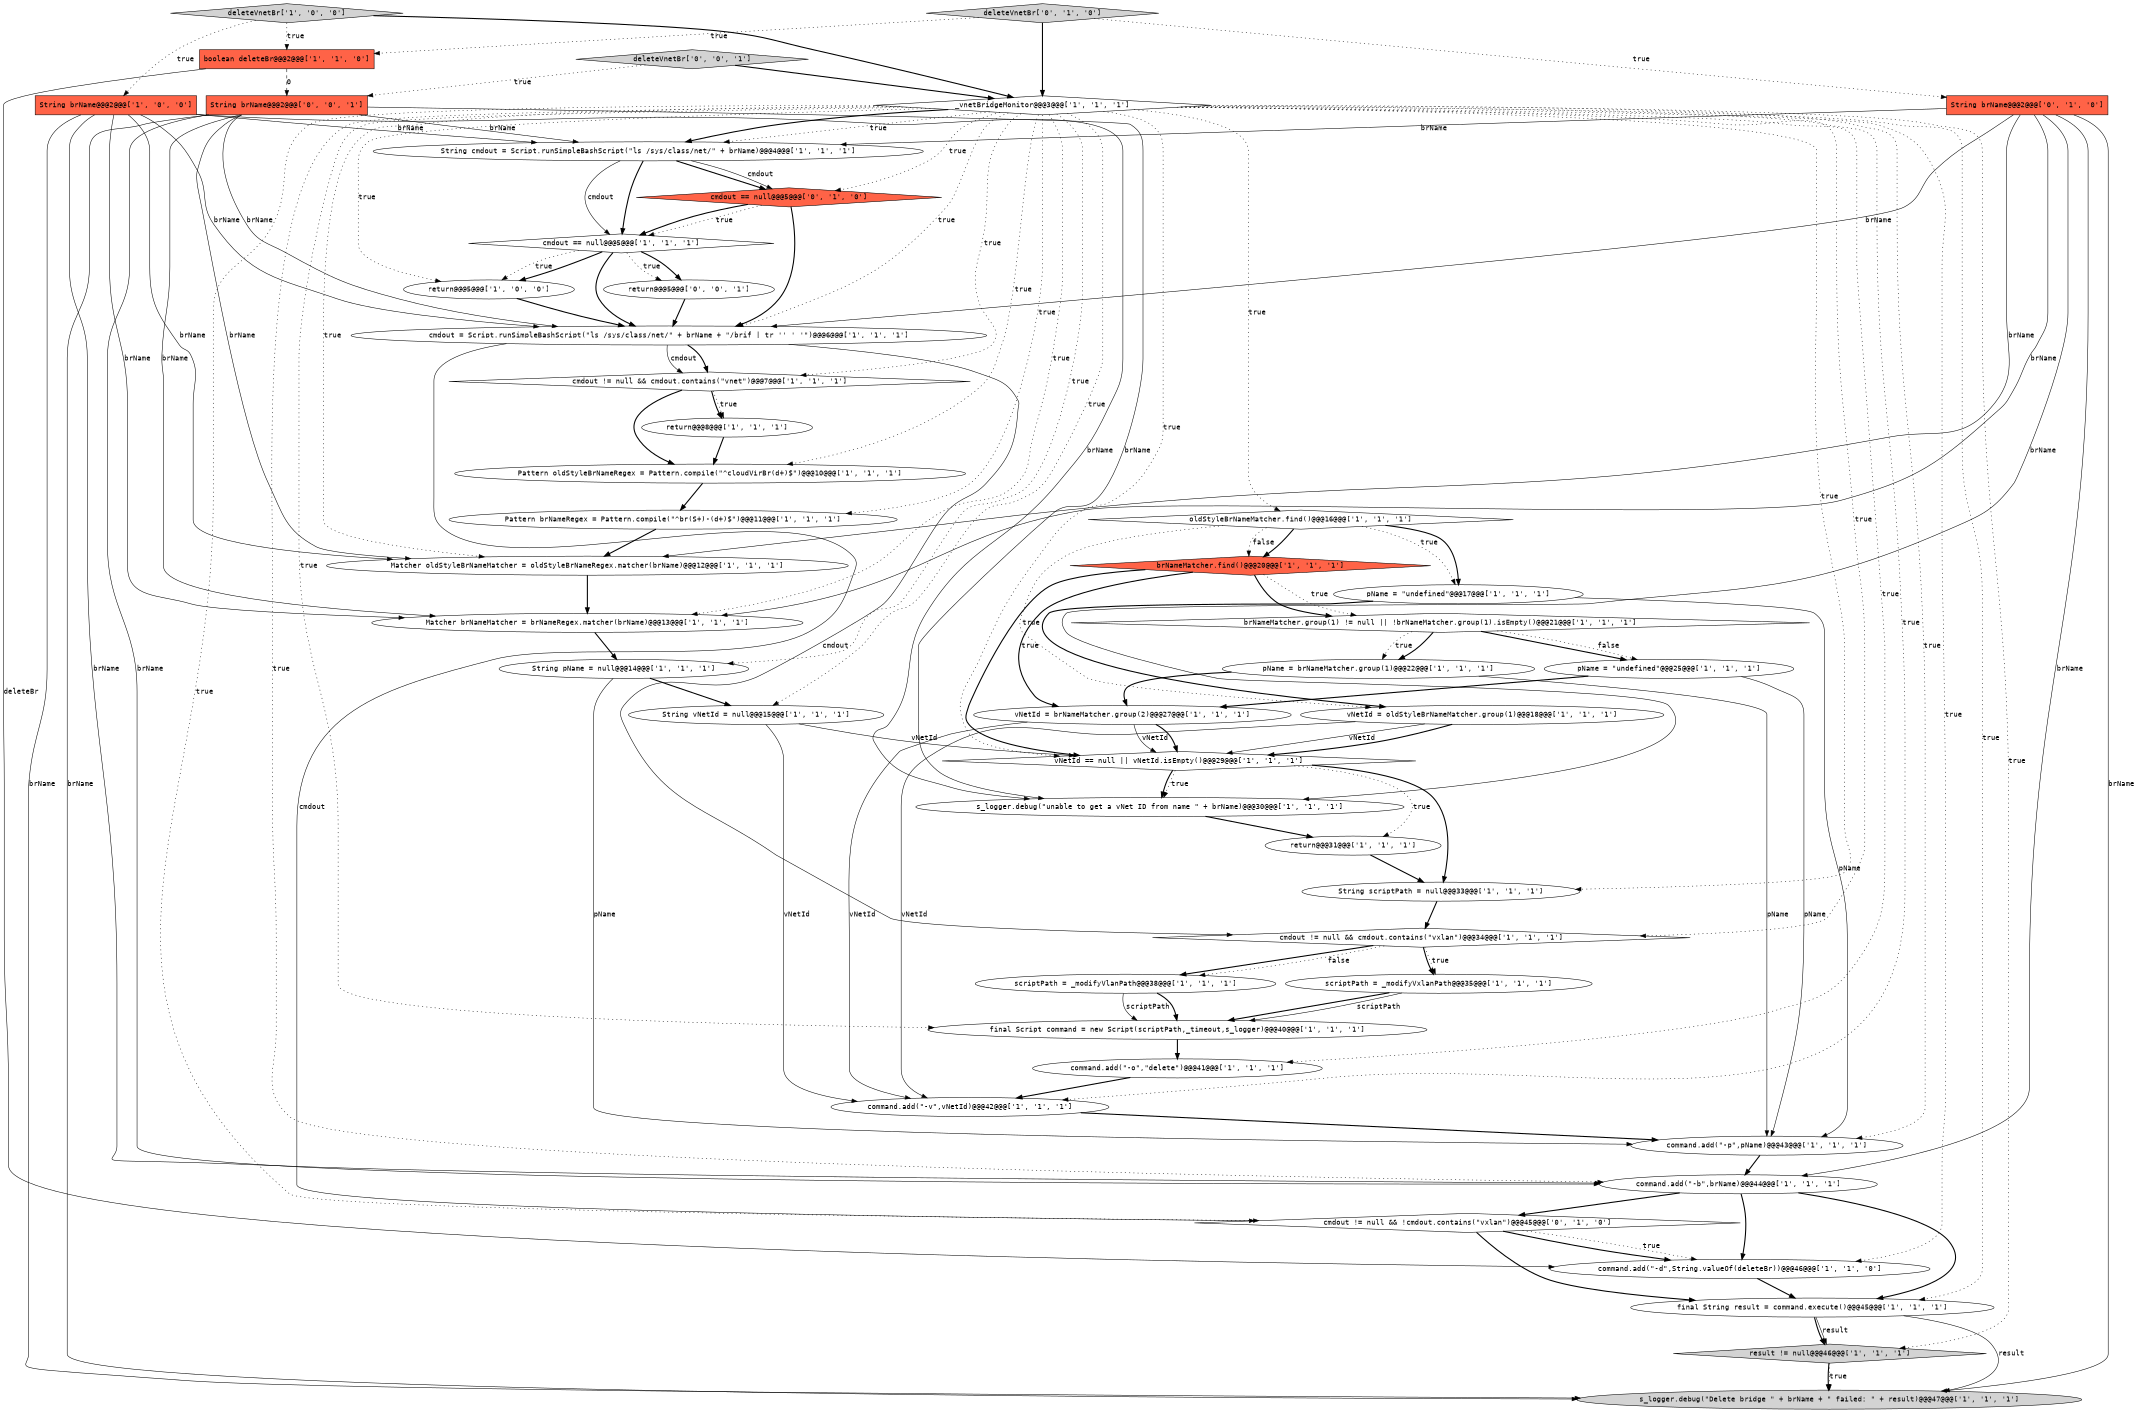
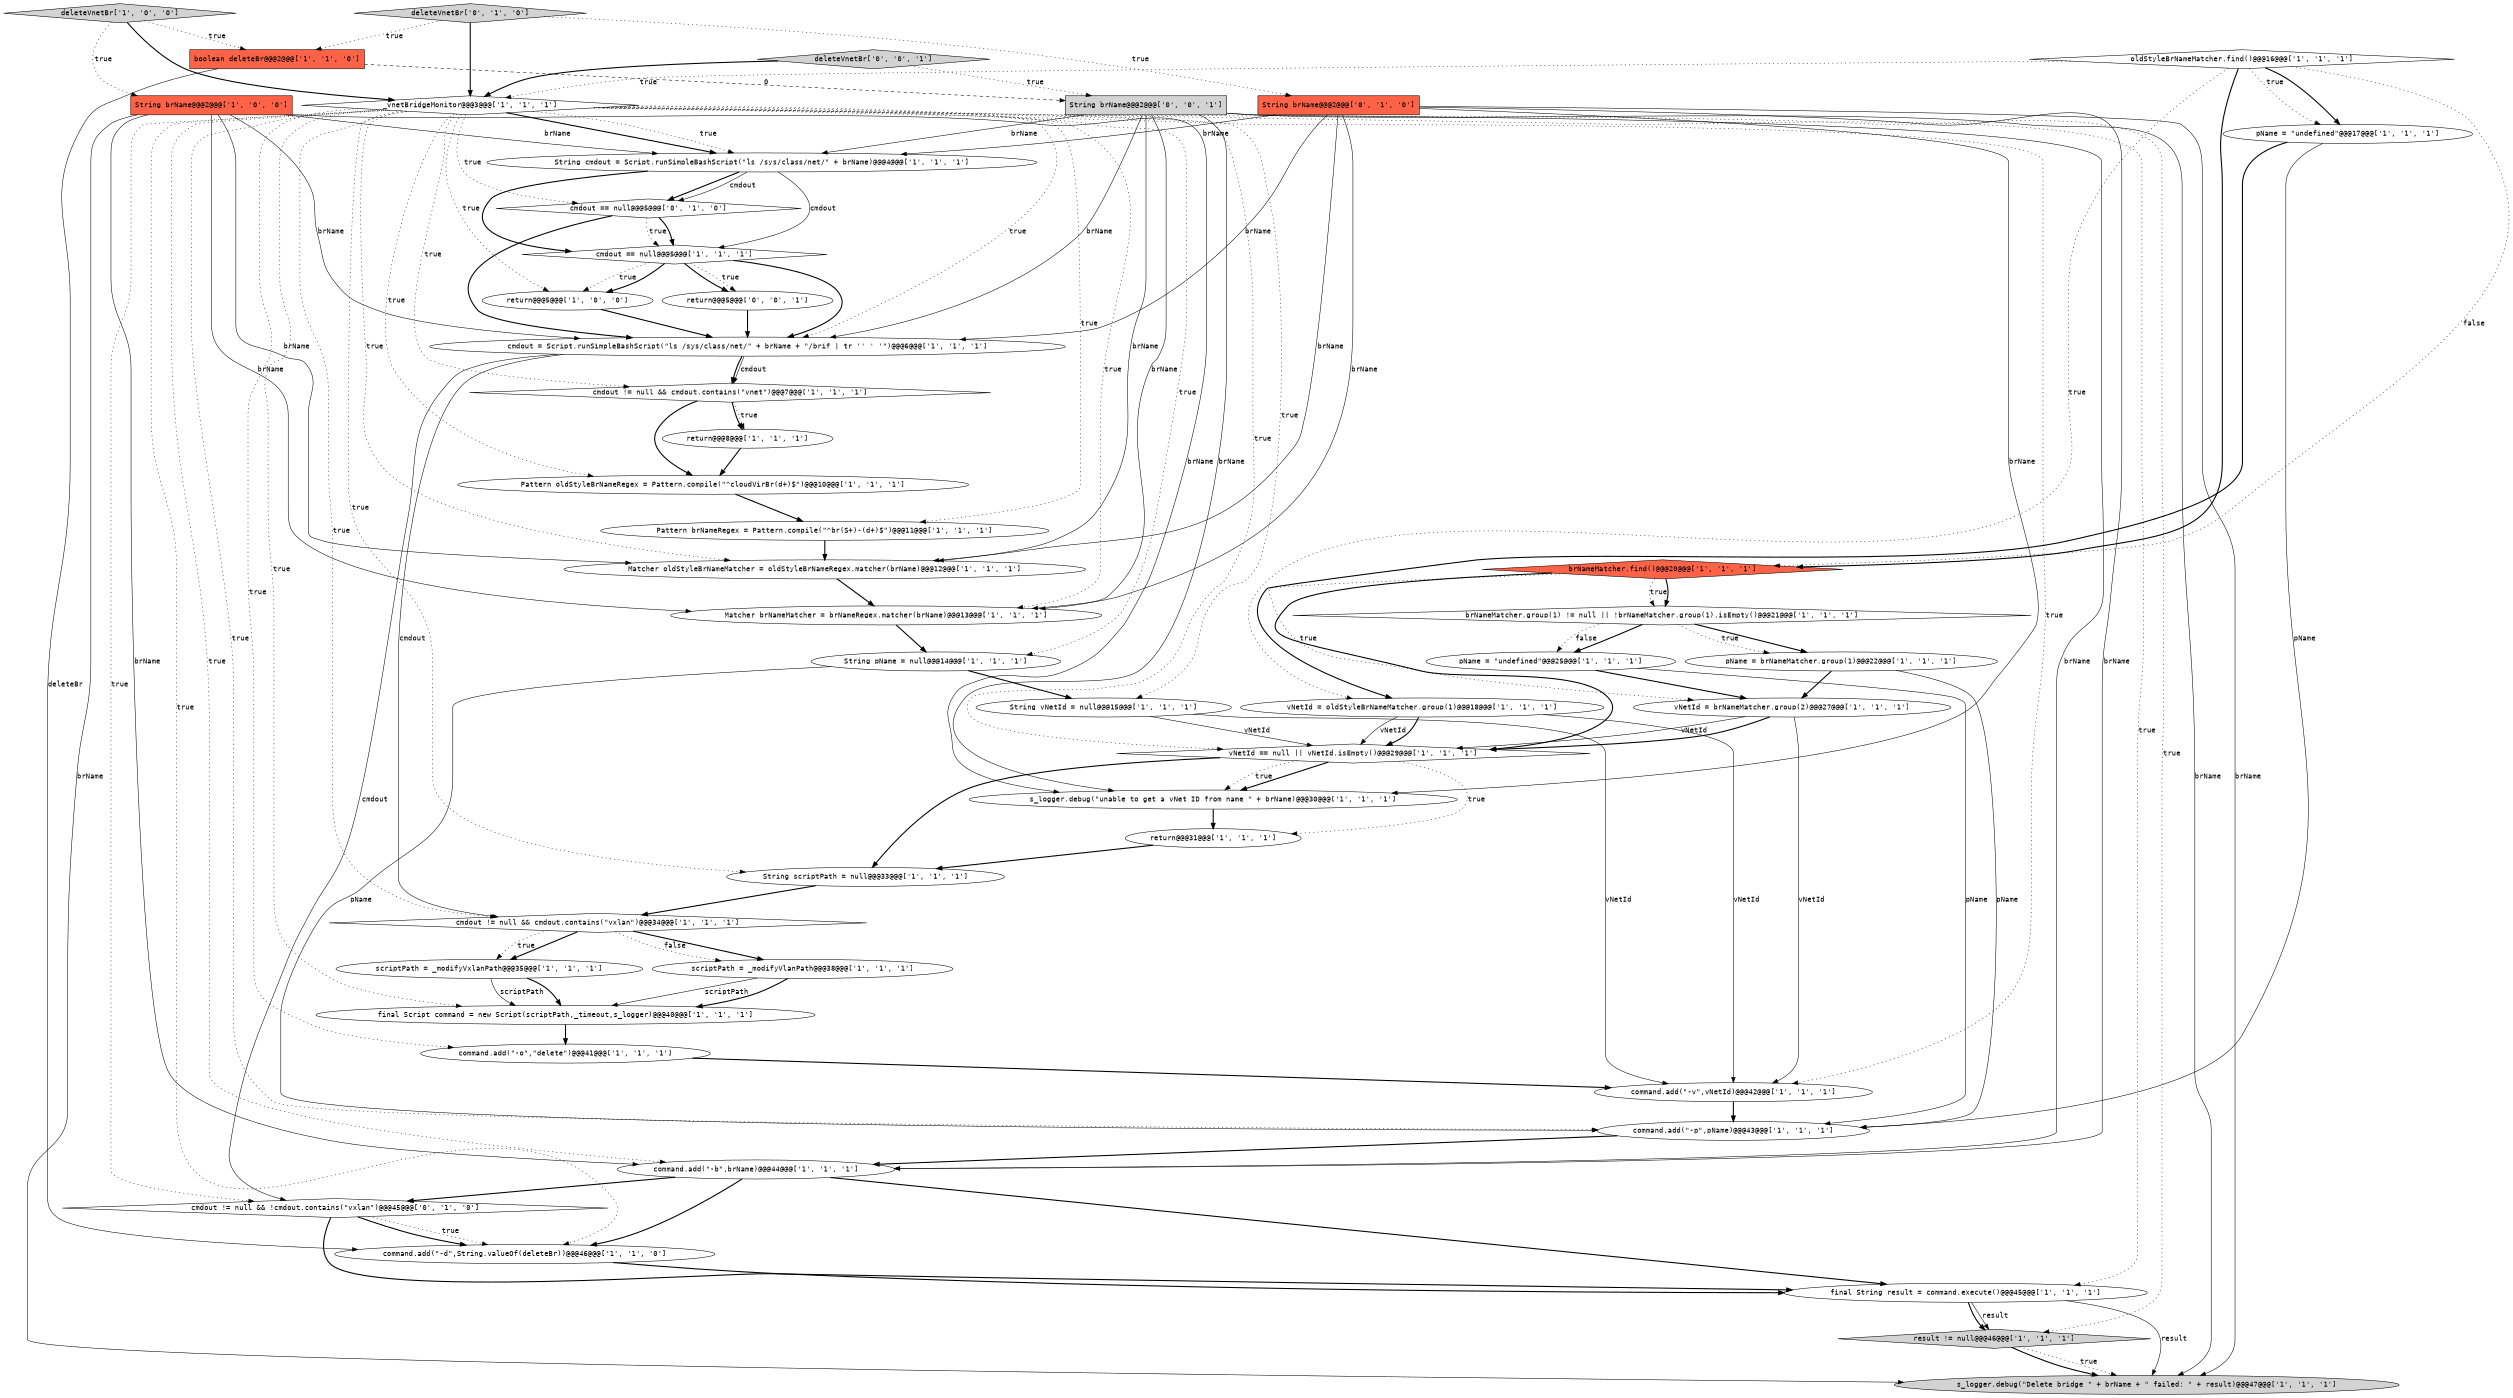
node "String brName@@@2@@@['0', '0', '1']": fillcolor tomato -> lightgray
node "cmdout == null@@@5@@@['0', '1', '0']": fillcolor tomato -> white
edge "_vnetBridgeMonitor@@@3@@@['1', '1', '1']" -> "oldStyleBrNameMatcher.find()@@@16@@@['1', '1', '1']": reversed
edge "brNameMatcher.find()@@@20@@@['1', '1', '1']" -> "vNetId = brNameMatcher.group(2)@@@27@@@['1', '1', '1']": style bold -> dotted
